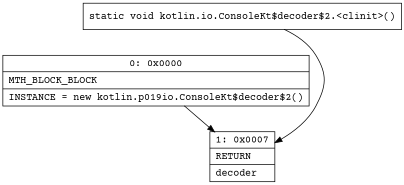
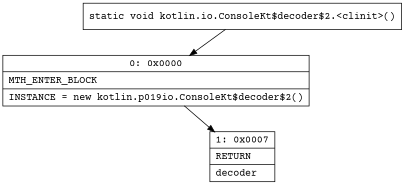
node "0: 0x0000": text "MTH_BLOCK_BLOCK" -> "MTH_ENTER_BLOCK"
edge "static void kotlin.io.ConsoleKt$decoder$2.<clinit>()" -> "1: 0x0007": now "static void kotlin.io.ConsoleKt$decoder$2.<clinit>()" -> "0: 0x0000"
